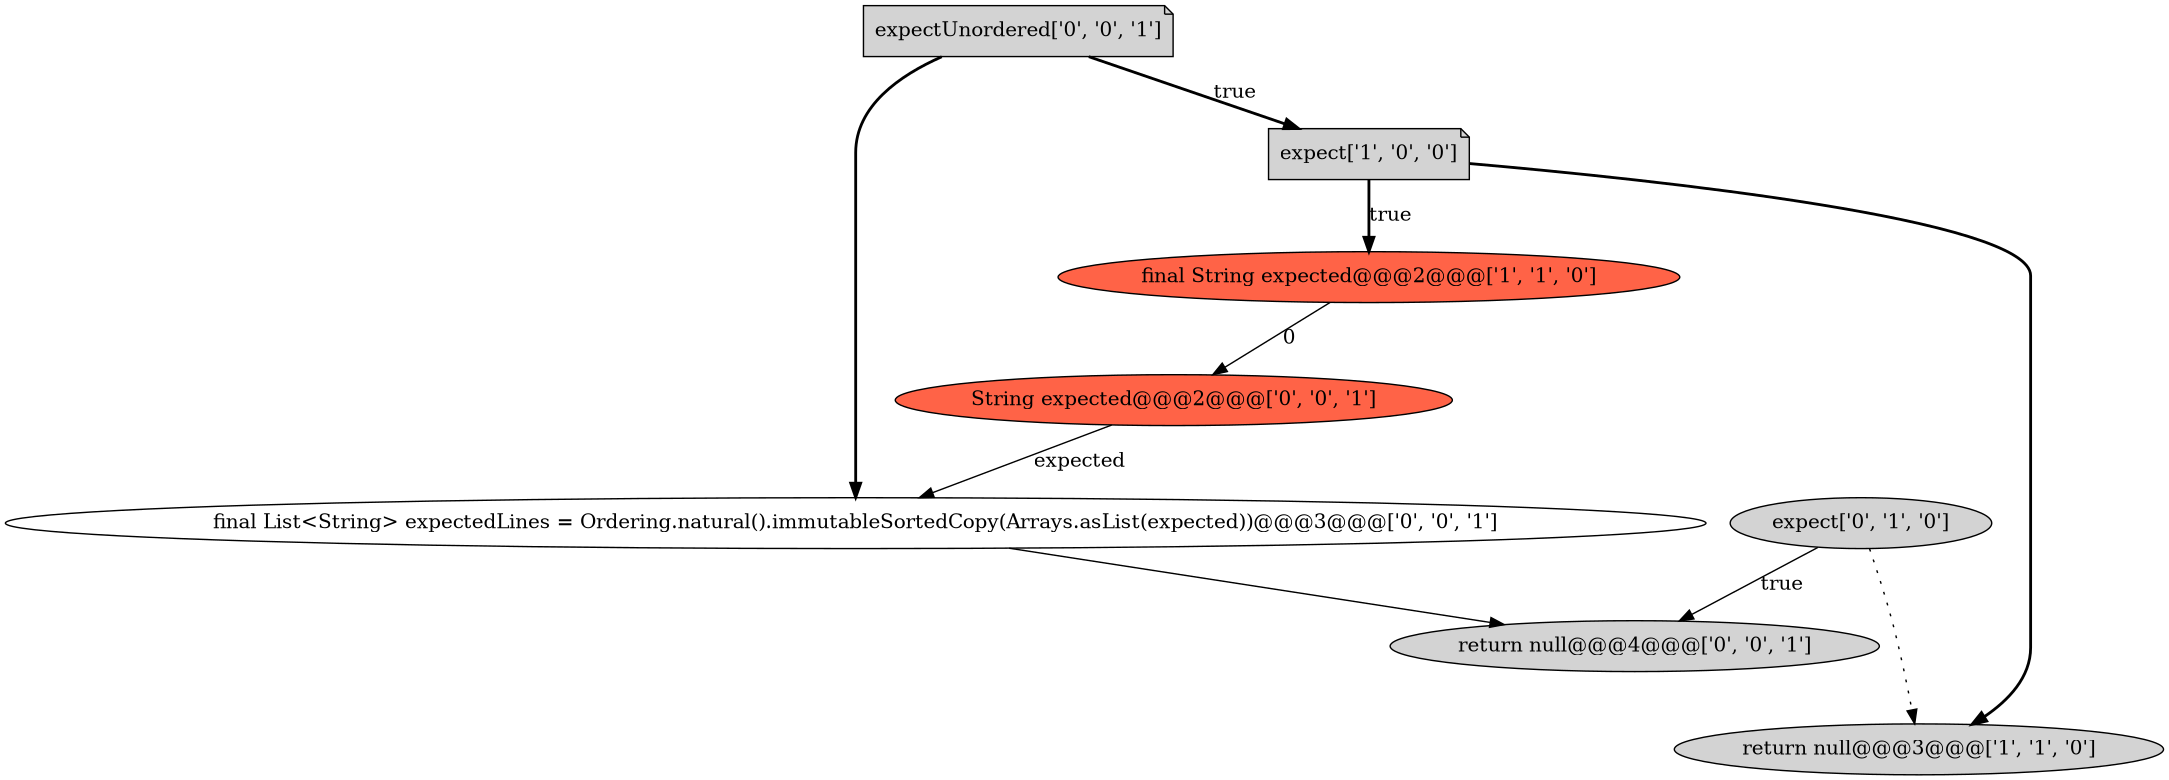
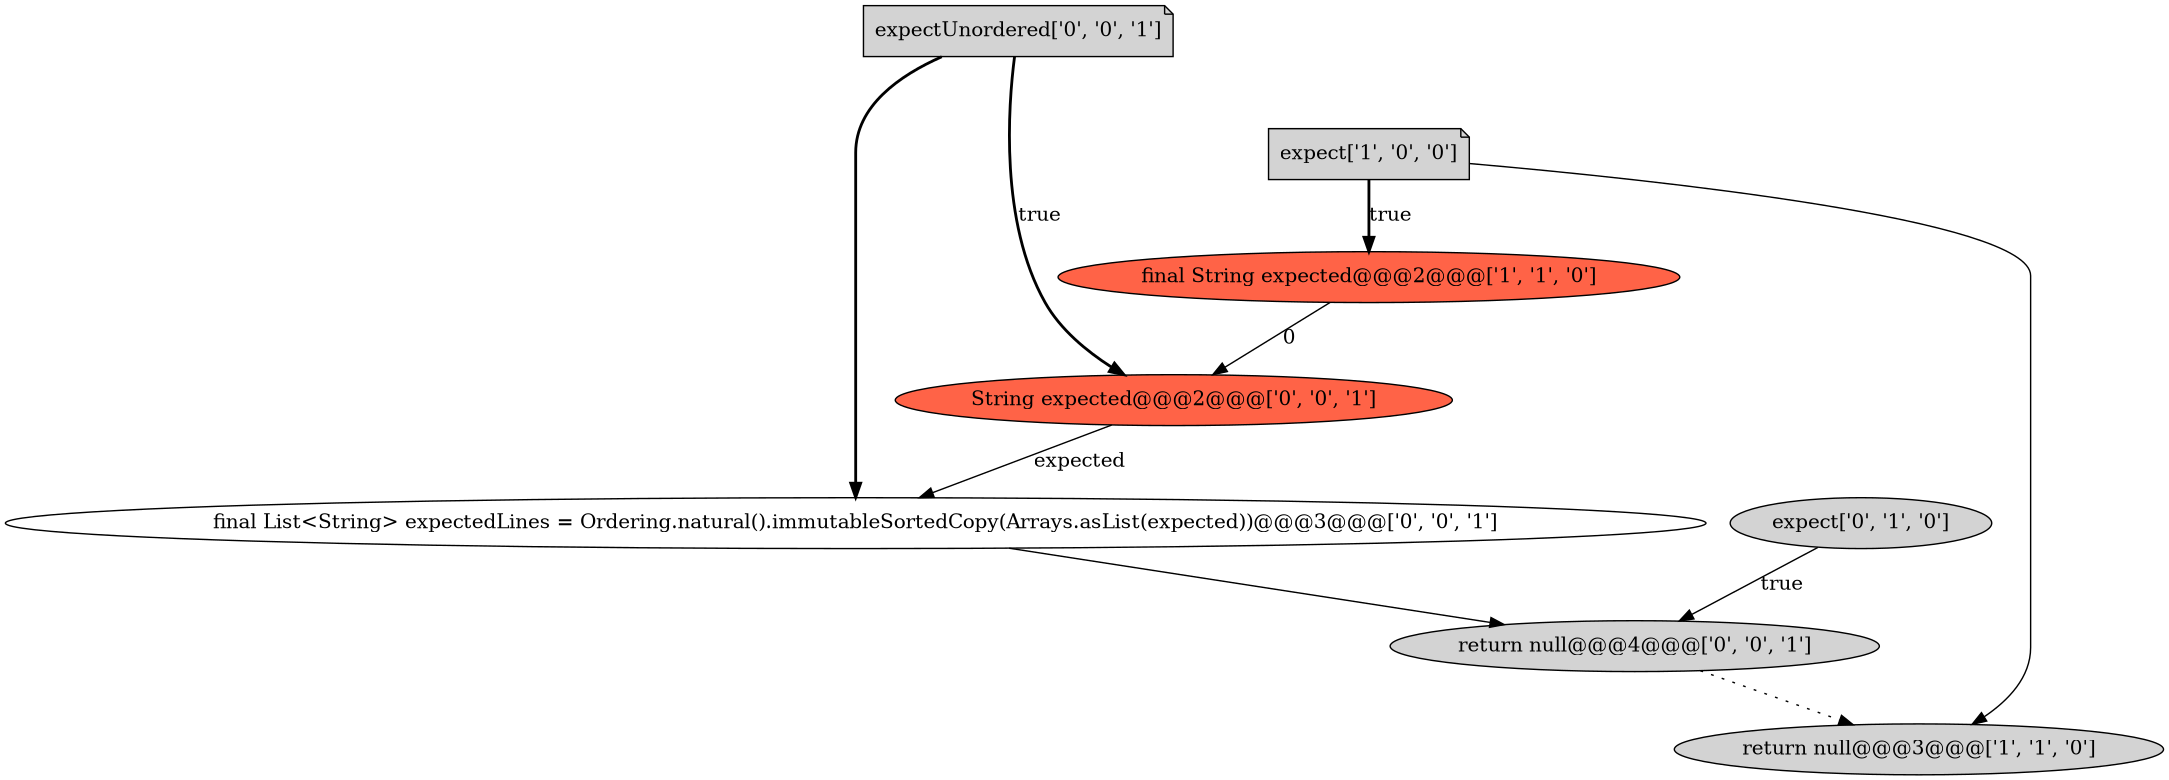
edge "expectUnordered['0', '0', '1']" -> "expect['1', '0', '0']": now "expectUnordered['0', '0', '1']" -> "String expected@@@2@@@['0', '0', '1']"
edge "expect['1', '0', '0']" -> "return null@@@3@@@['1', '1', '0']": style bold -> solid
edge "expect['0', '1', '0']" -> "return null@@@3@@@['1', '1', '0']": now "return null@@@4@@@['0', '0', '1']" -> "return null@@@3@@@['1', '1', '0']"
